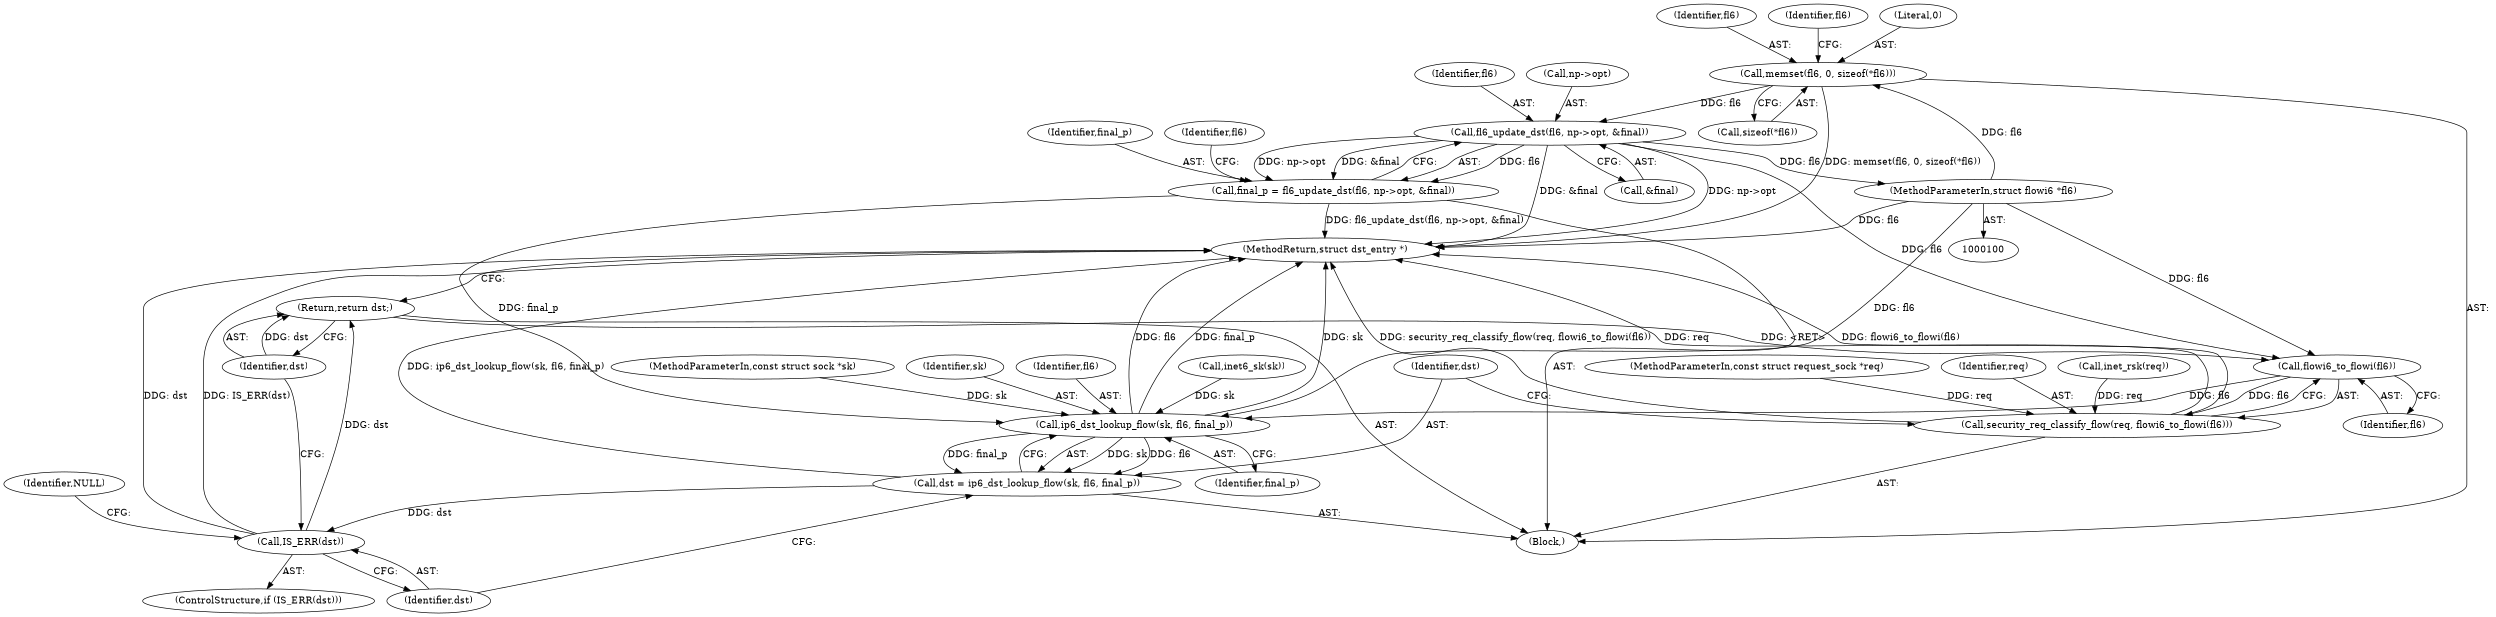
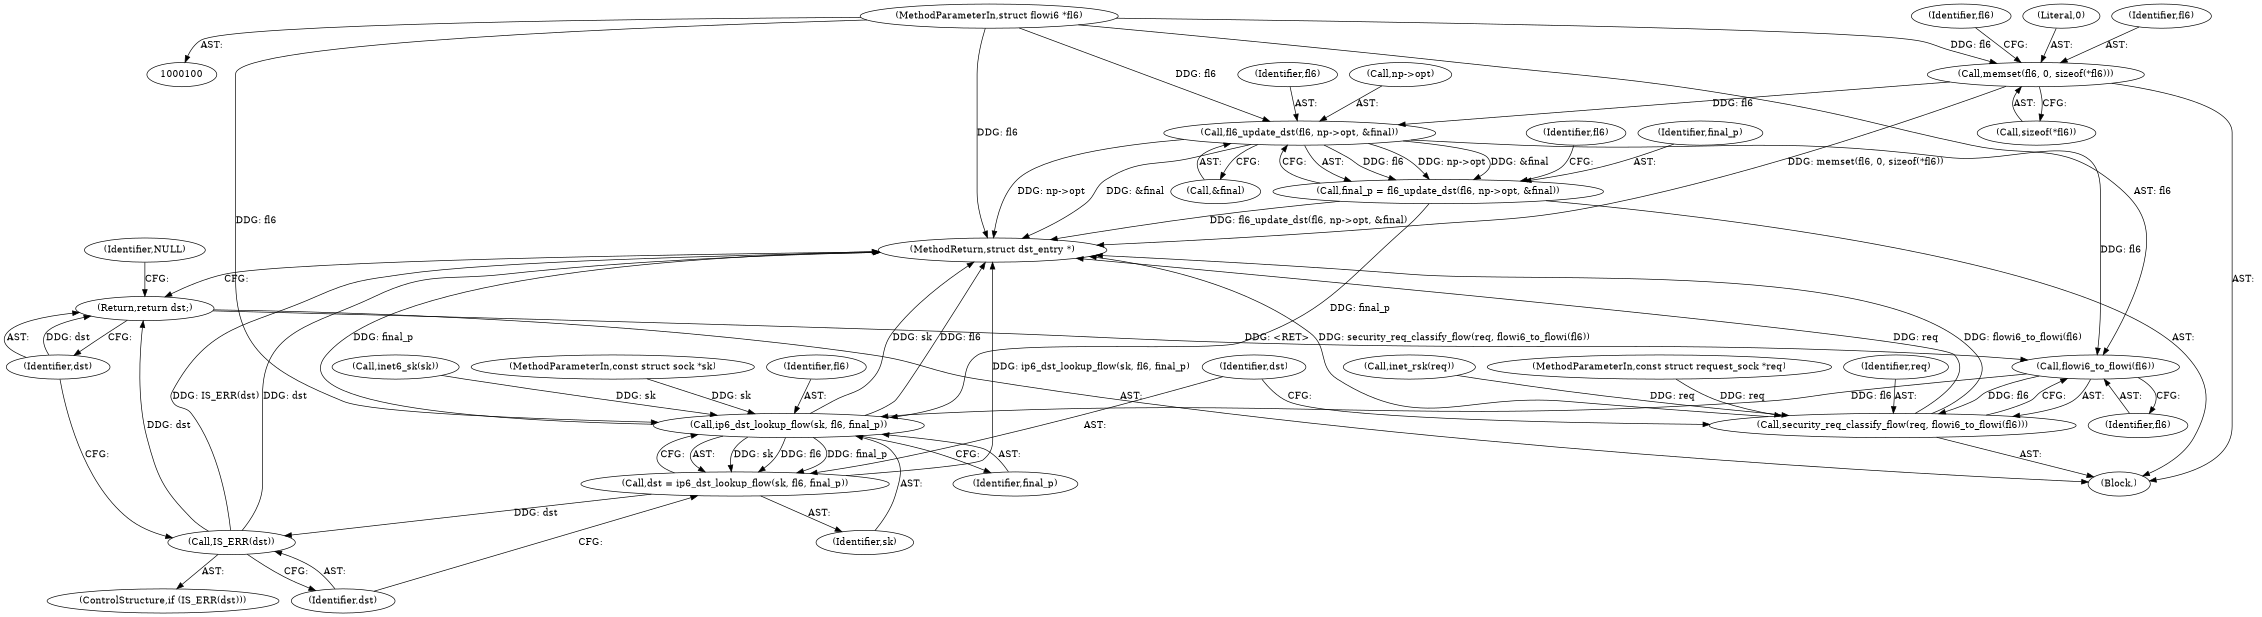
edge "(Call,fl6_update_dst(fl6, np->opt, &final))" -> "(MethodParameterIn,struct flowi6 *fl6)": reversed
edge "(MethodParameterIn,struct flowi6 *fl6)" -> "(Call,flowi6_to_flowi(fl6))": label "DDG: fl6" -> "AST: fl6"
edge "(Call,dst = ip6_dst_lookup_flow(sk, fl6, final_p))" -> "(Block,)": now "(Call,dst = ip6_dst_lookup_flow(sk, fl6, final_p))" -> "(Identifier,sk)"
edge "(Identifier,NULL)" -> "(Call,IS_ERR(dst))": now "(Identifier,NULL)" -> "(Return,return dst;)"
